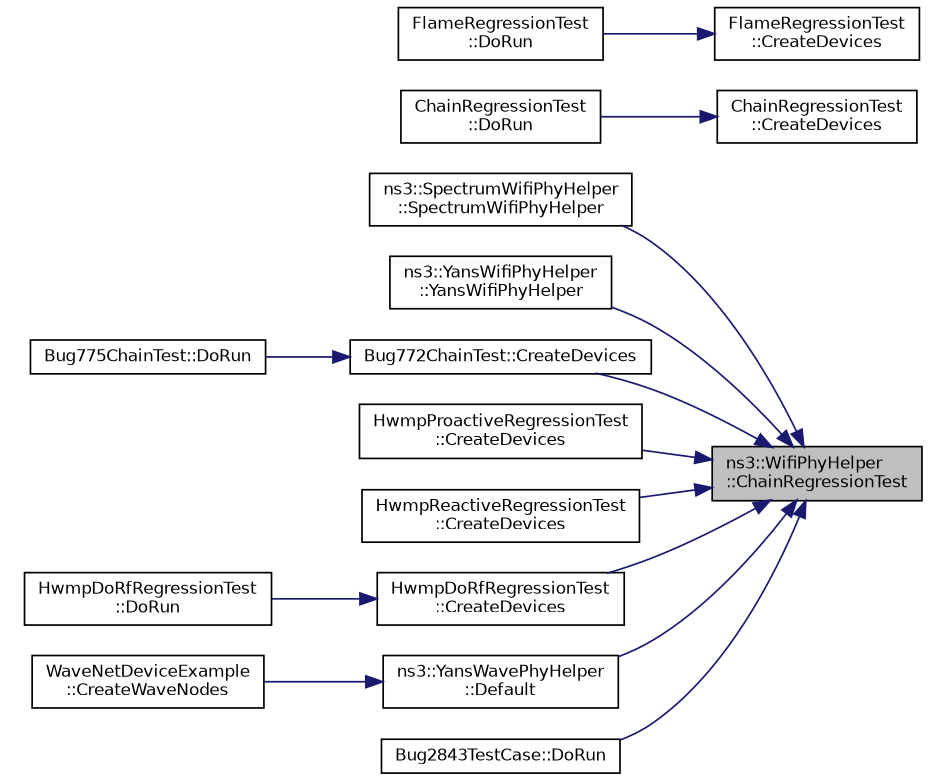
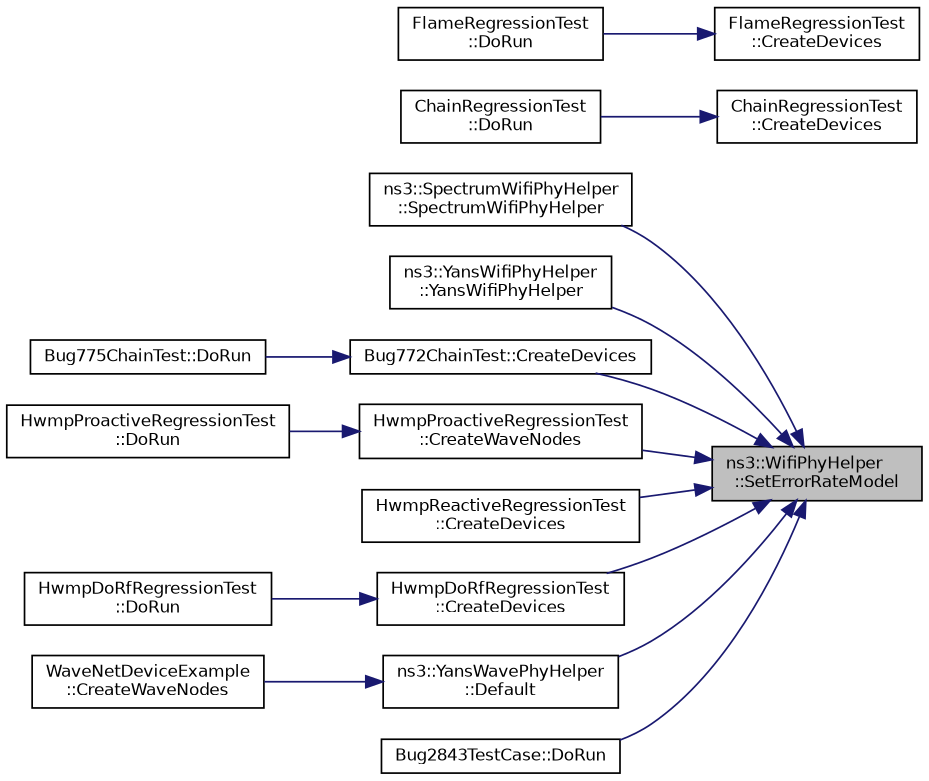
node "HwmpProactiveRegressionTest ::DoRun": added
node "HwmpProactiveRegressionTest ::CreateDevices": label "HwmpProactiveRegressionTest ::CreateDevices" -> "HwmpProactiveRegressionTest ::CreateWaveNodes"
node "ns3::WifiPhyHelper ::ChainRegressionTest": label "ns3::WifiPhyHelper ::ChainRegressionTest" -> "ns3::WifiPhyHelper ::SetErrorRateModel"
